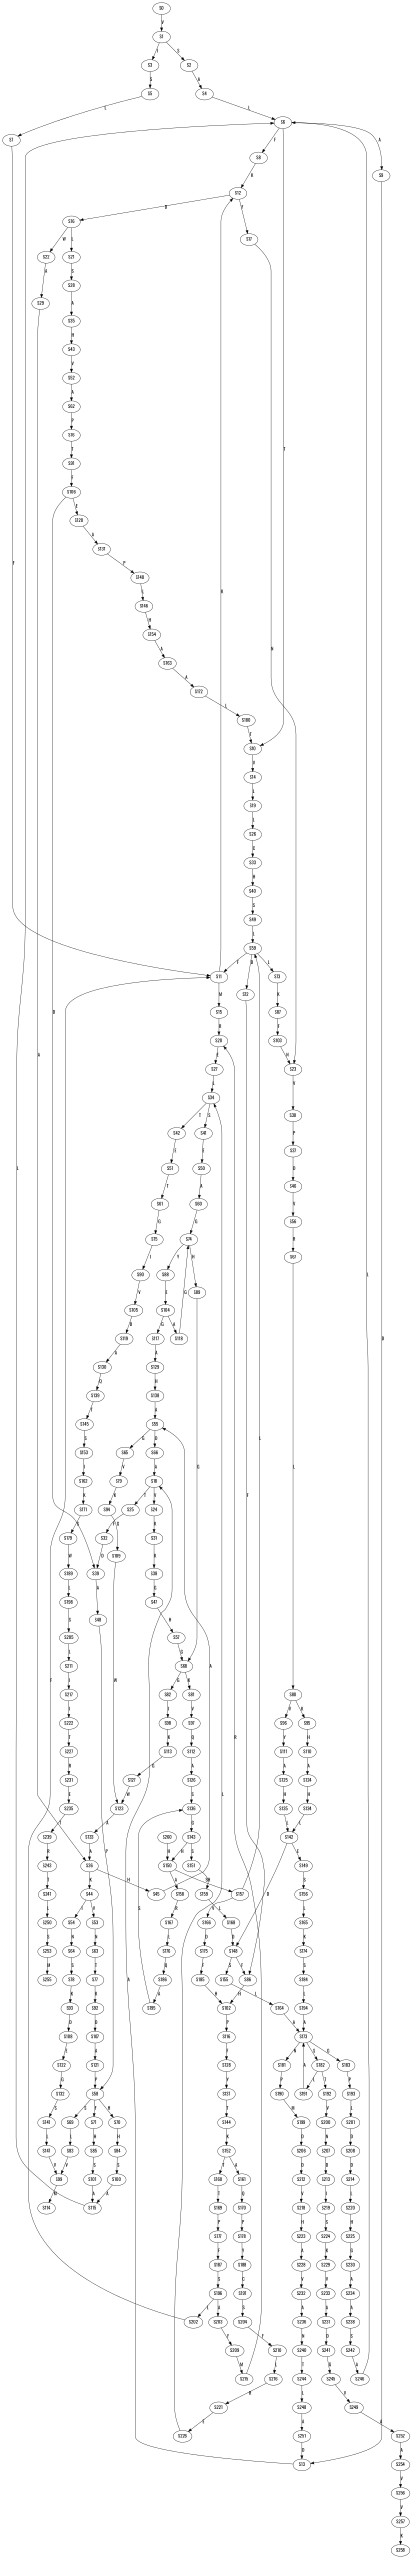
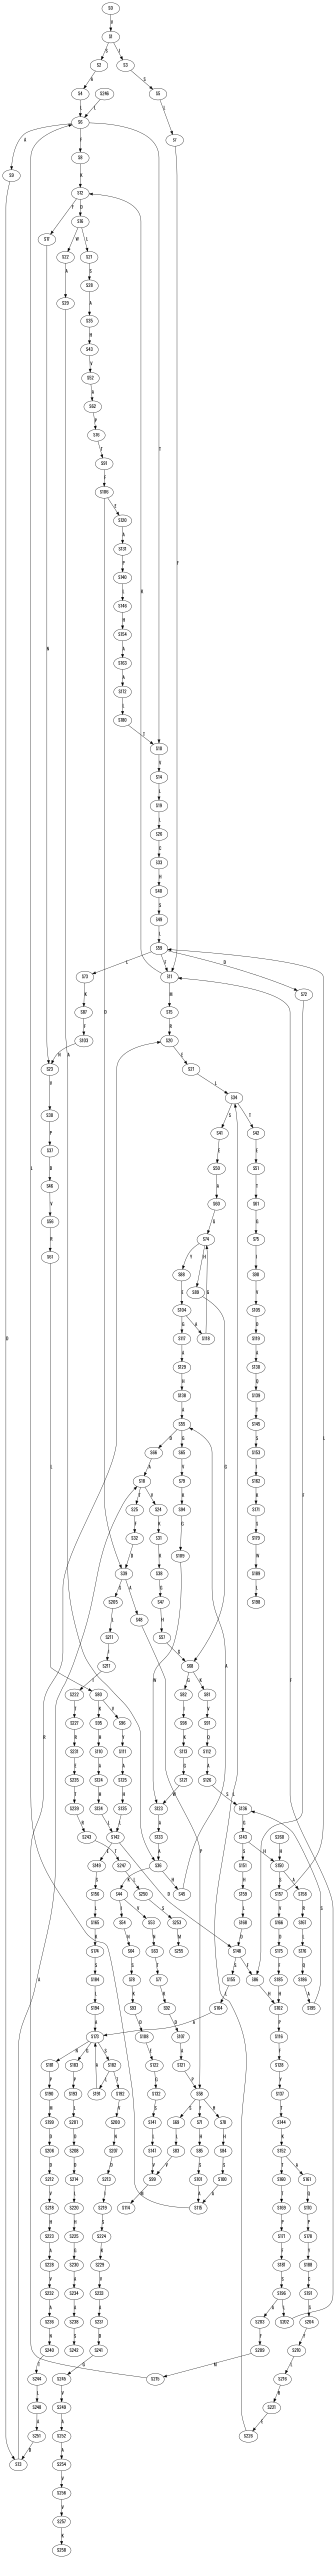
edge "S198" -> "S205": now "S39" -> "S205"
edge "S242" -> "S246": removed, label "A"
